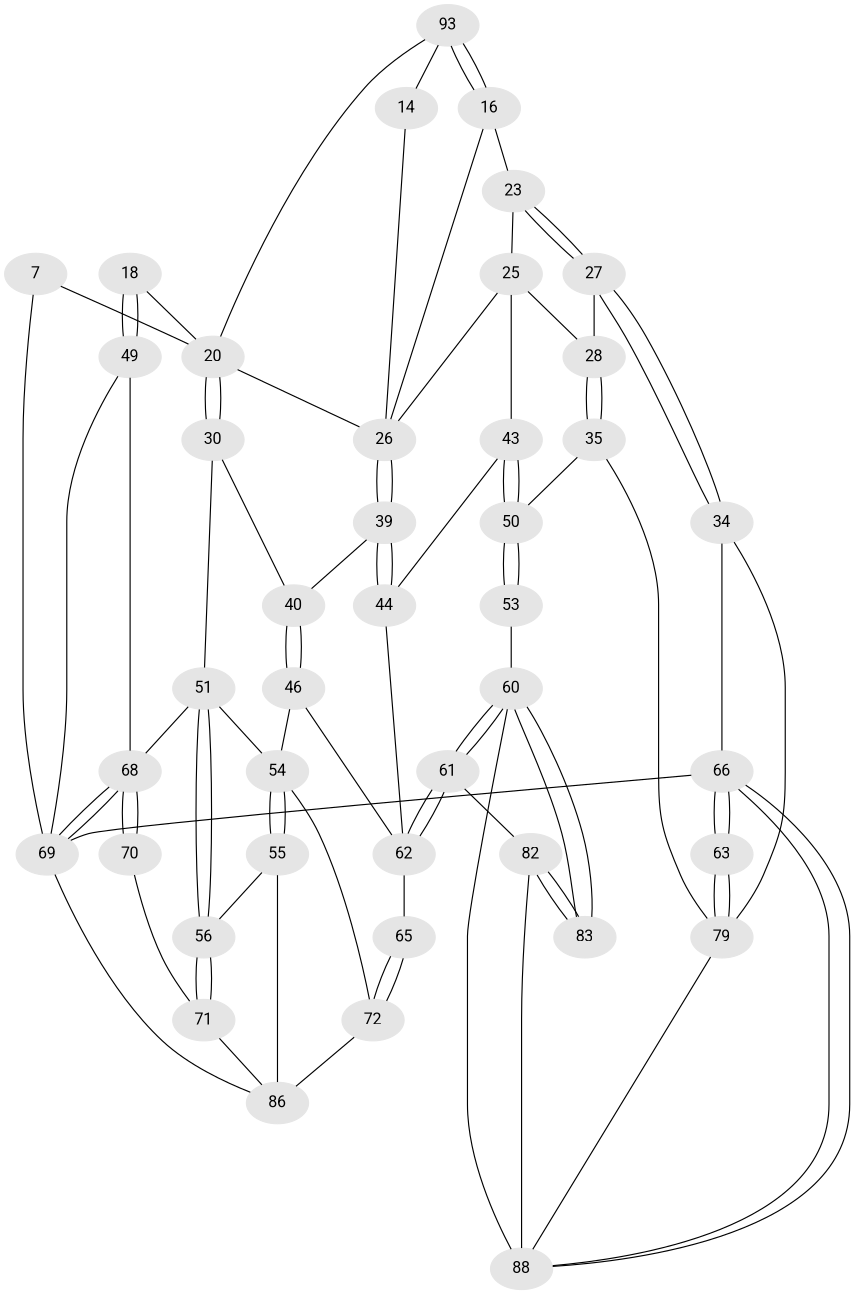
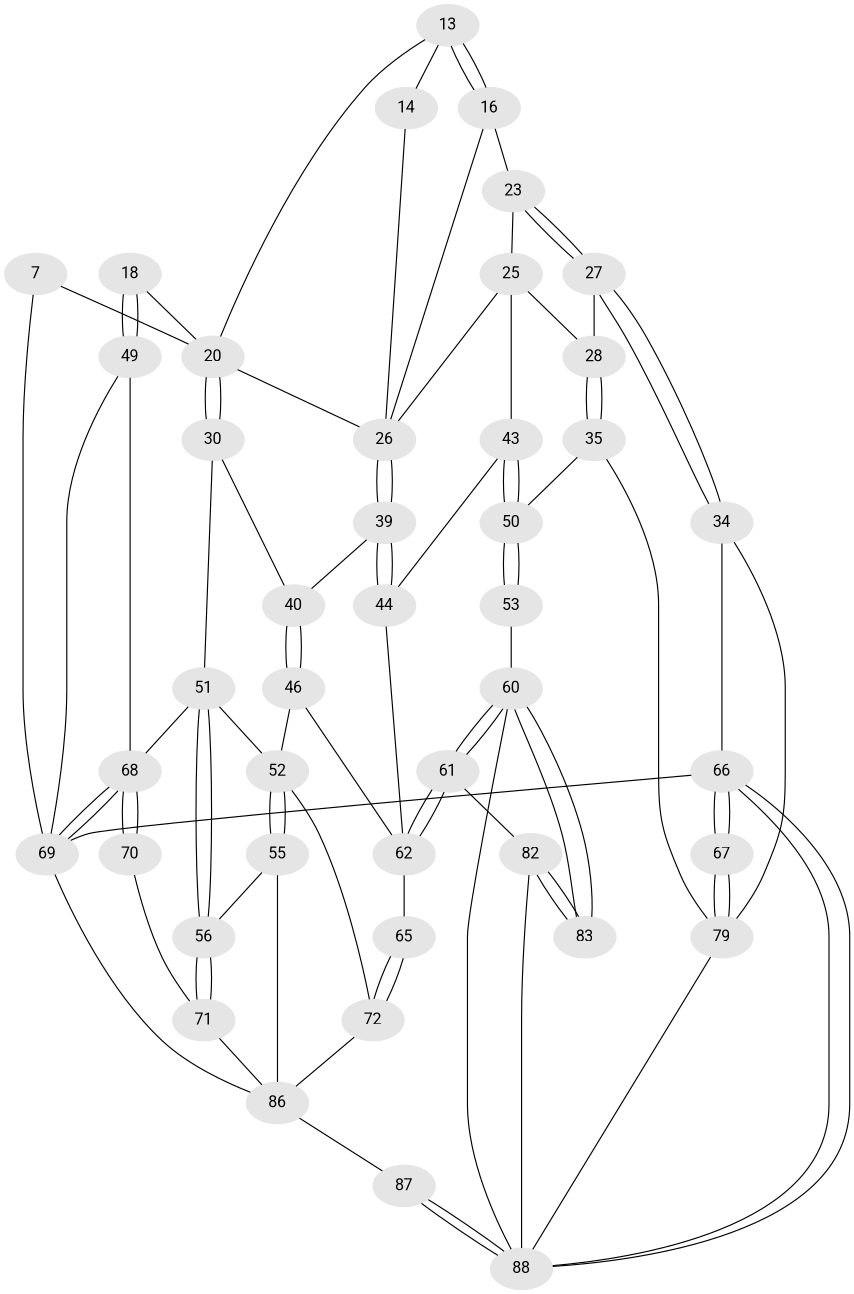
node "93": label "93" -> "13"
node "54": label "54" -> "52"
node "63": label "63" -> "67"
node "87": added
